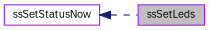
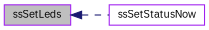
edge "ssSetLeds" -> "ssSetStatusNow": reversed
